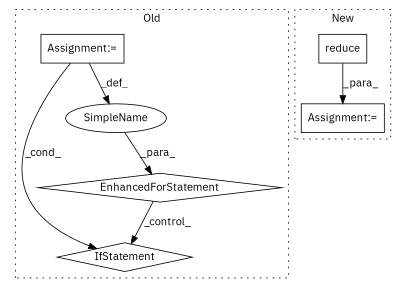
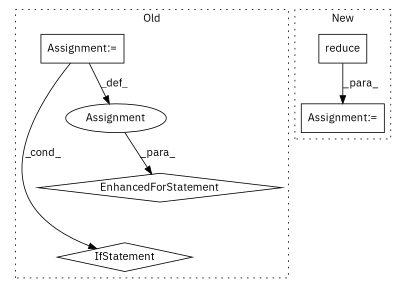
node "SimpleName": label "SimpleName" -> "Assignment"
edge "EnhancedForStatement" -> "IfStatement": removed, label "_control_"
